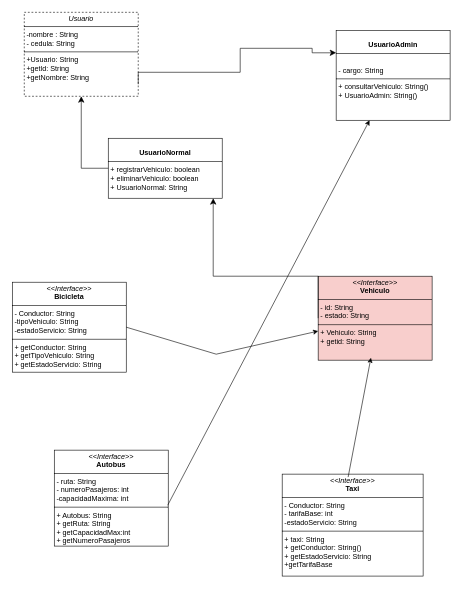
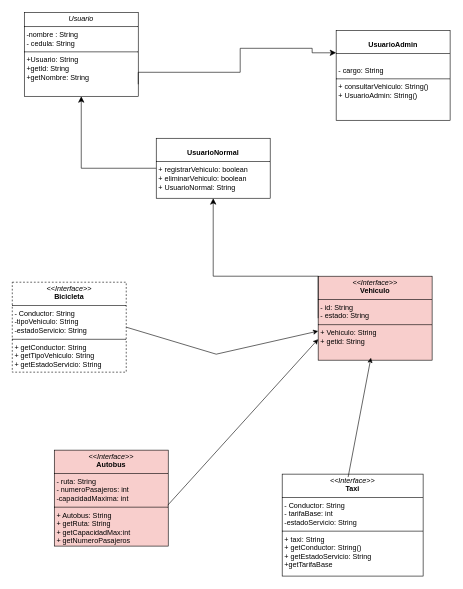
node "Usuario -nombre : String - cedula: String +Usuario: String +getld: String +getNombre: String": style dashed -> solid
node "UsuarioNormal + registrarVehiculo: boolean + eliminarVehiculo: boolean + UsuarioNormal: String": moved (165, 168) -> (213, 168)
node "<<Interface>> Bicicleta - Conductor: String -tipoVehiculo: String -estadoServicio: String + getConductor: String + getTipoVehiculo: String + getEstadoServicio: String": style solid -> dashed
edge "<<Interface>> Autobus - ruta: String - numeroPasajeros: int -capacidadMaxima: int + Autobus: String + getRuta: String + getCapacidadMax:int + getNumeroPasajeros" -> "UsuarioAdmin - cargo: String + consultarVehiculo: String() + UsuarioAdmin: String()": now "<<Interface>> Autobus - ruta: String - numeroPasajeros: int -capacidadMaxima: int + Autobus: String + getRuta: String + getCapacidadMax:int + getNumeroPasajeros" -> "<<Interface>> Vehiculo - id: String - estado: String + Vehiculo: String + getid: String"
node "<<Interface>> Autobus - ruta: String - numeroPasajeros: int -capacidadMaxima: int + Autobus: String + getRuta: String + getCapacidadMax:int + getNumeroPasajeros": fillcolor #ffffff -> #f8cecc
